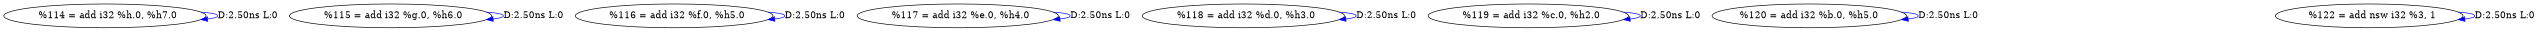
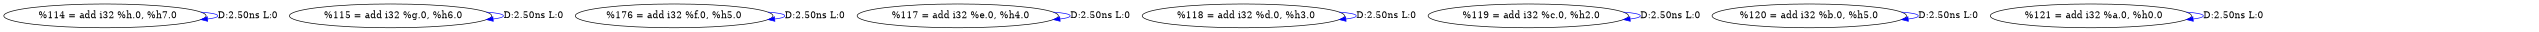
node "%116 = add i32 %f.0, %h5.0": label "%116 = add i32 %f.0, %h5.0" -> "%176 = add i32 %f.0, %h5.0"
node "%121 = add i32 %a.0, %h0.0": added
node "%122 = add nsw i32 %3, 1": removed
